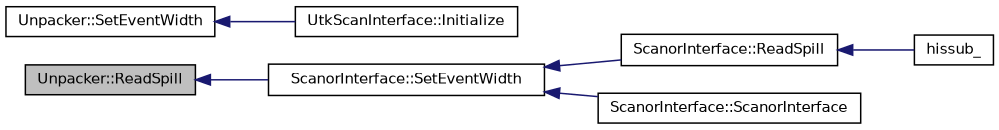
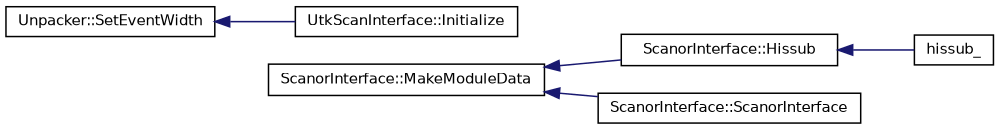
node "ScanorInterface::ReadSpill": label "ScanorInterface::ReadSpill" -> "ScanorInterface::Hissub"
node "Unpacker::ReadSpill": removed
node "ScanorInterface::SetEventWidth": label "ScanorInterface::SetEventWidth" -> "ScanorInterface::MakeModuleData"
